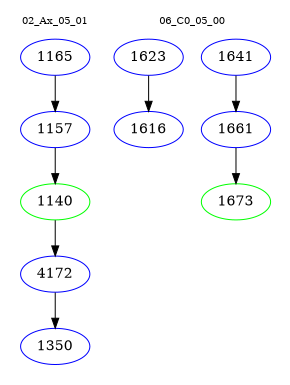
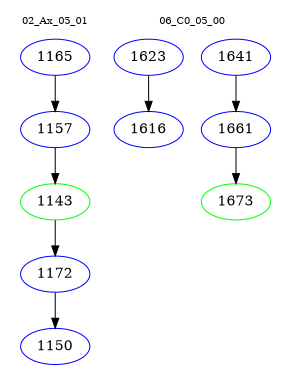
node "1140": label "1140" -> "1143"
node "4172": label "4172" -> "1172"
node "1350": label "1350" -> "1150"
